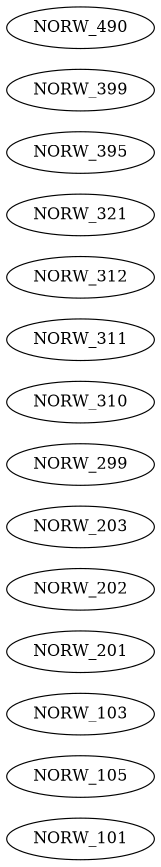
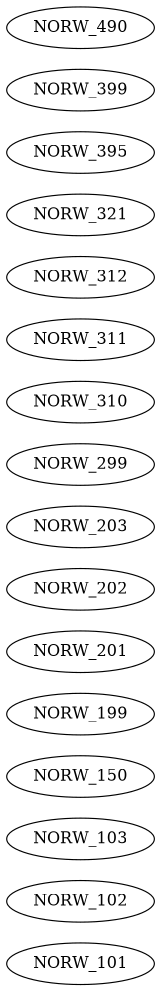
node "NORW_199": added
node "NORW_105": label "NORW_105" -> "NORW_102"
node "NORW_150": added
